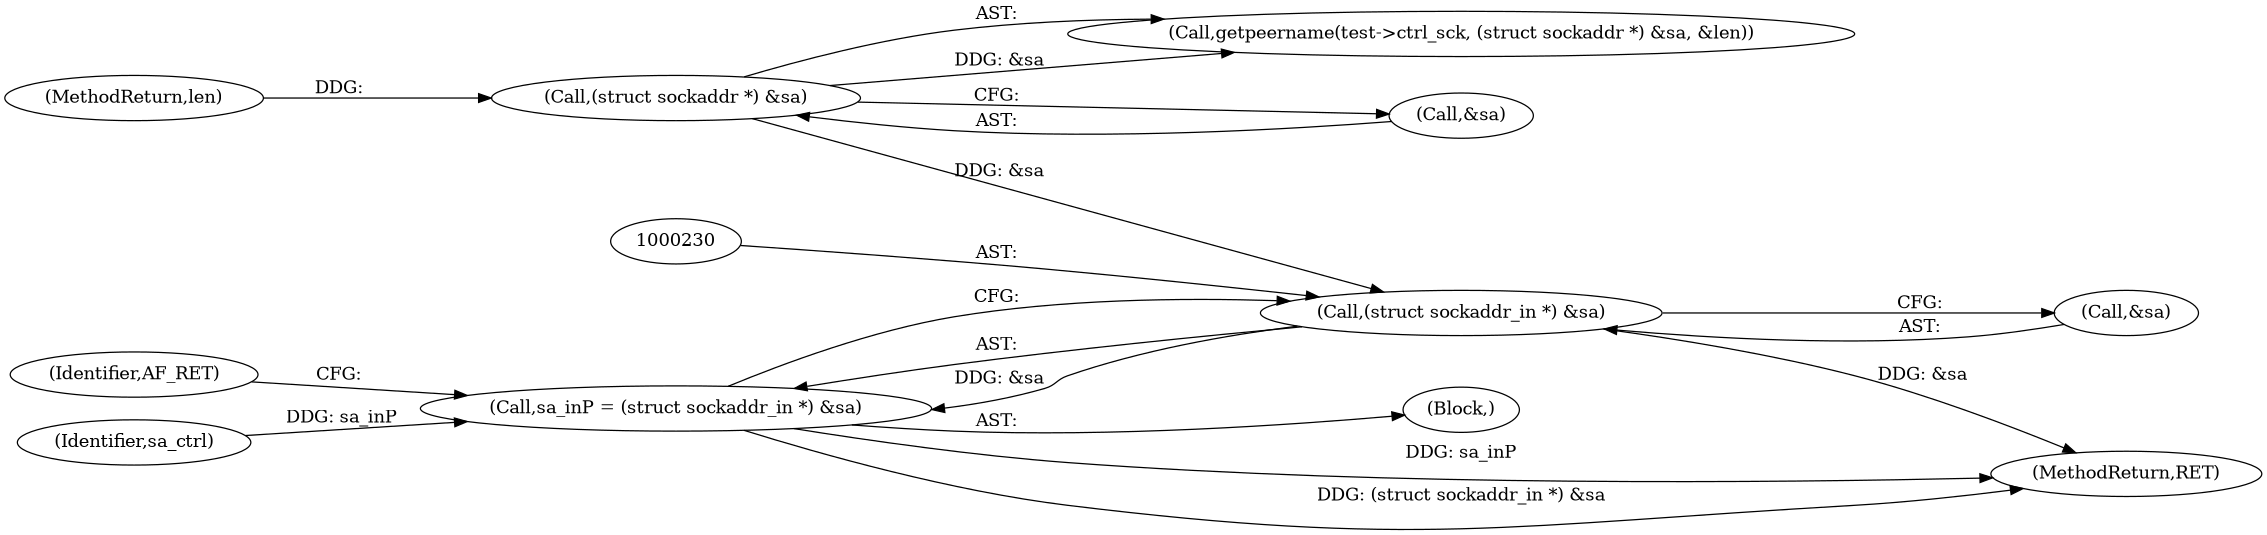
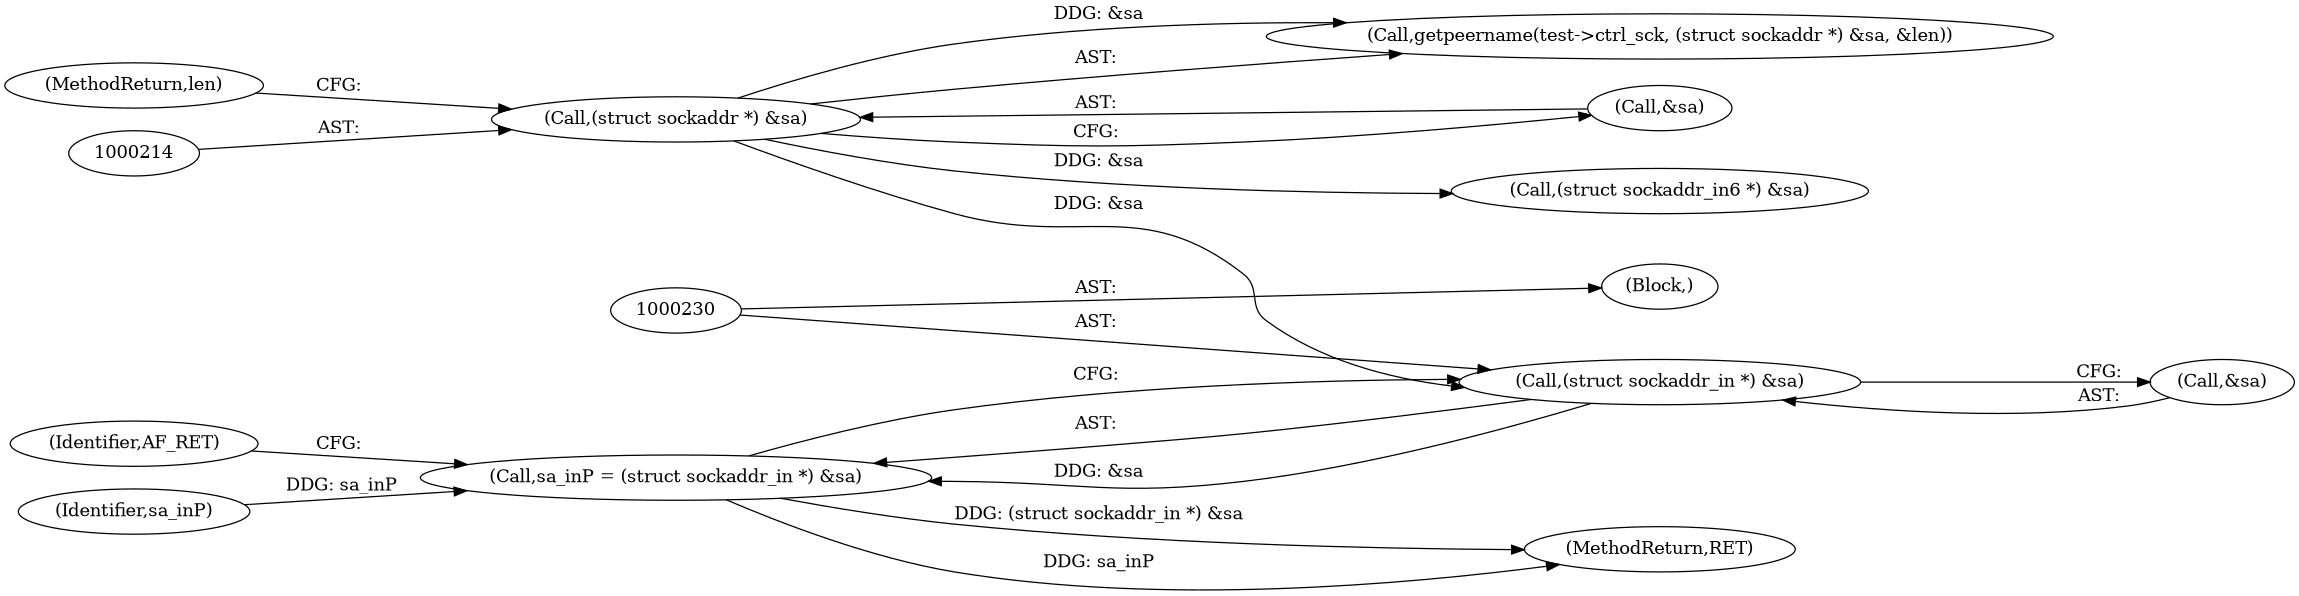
edge "(MethodReturn,len)" -> "(Call,(struct sockaddr *) &sa)": label "DDG: " -> "CFG: "
node "1000214": added
node "(Call,(struct sockaddr_in6 *) &sa)": added
edge "(Call,(struct sockaddr_in *) &sa)" -> "(MethodReturn,RET)": removed, label "DDG: &sa"
edge "(Call,sa_inP = (struct sockaddr_in *) &sa)" -> "(Block,)": now "1000230" -> "(Block,)"
node "(Identifier,sa_ctrl)": label "(Identifier,sa_ctrl)" -> "(Identifier,sa_inP)"
